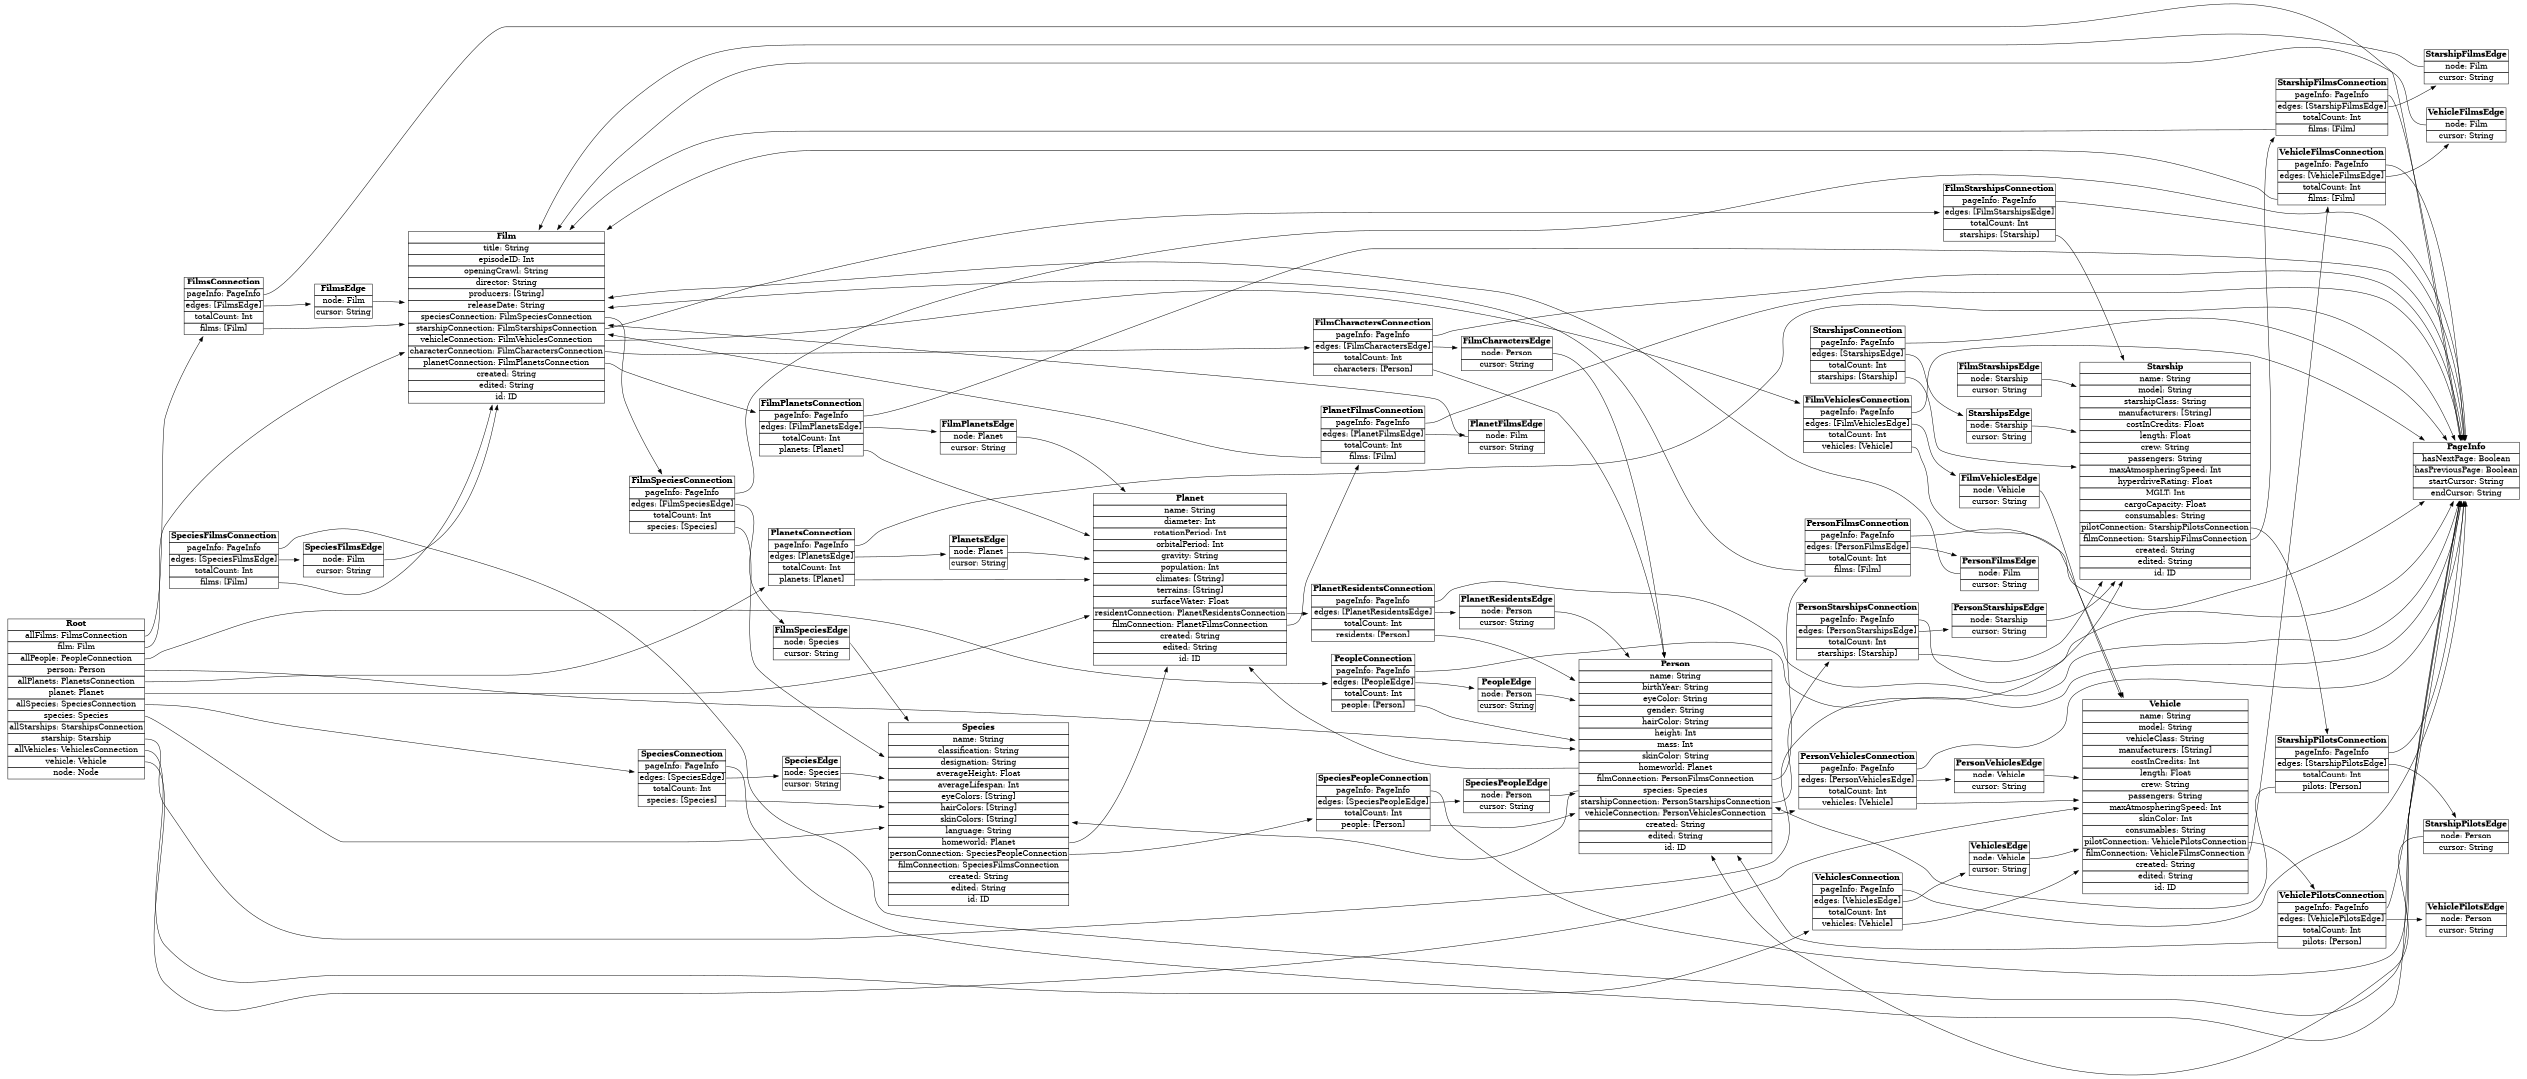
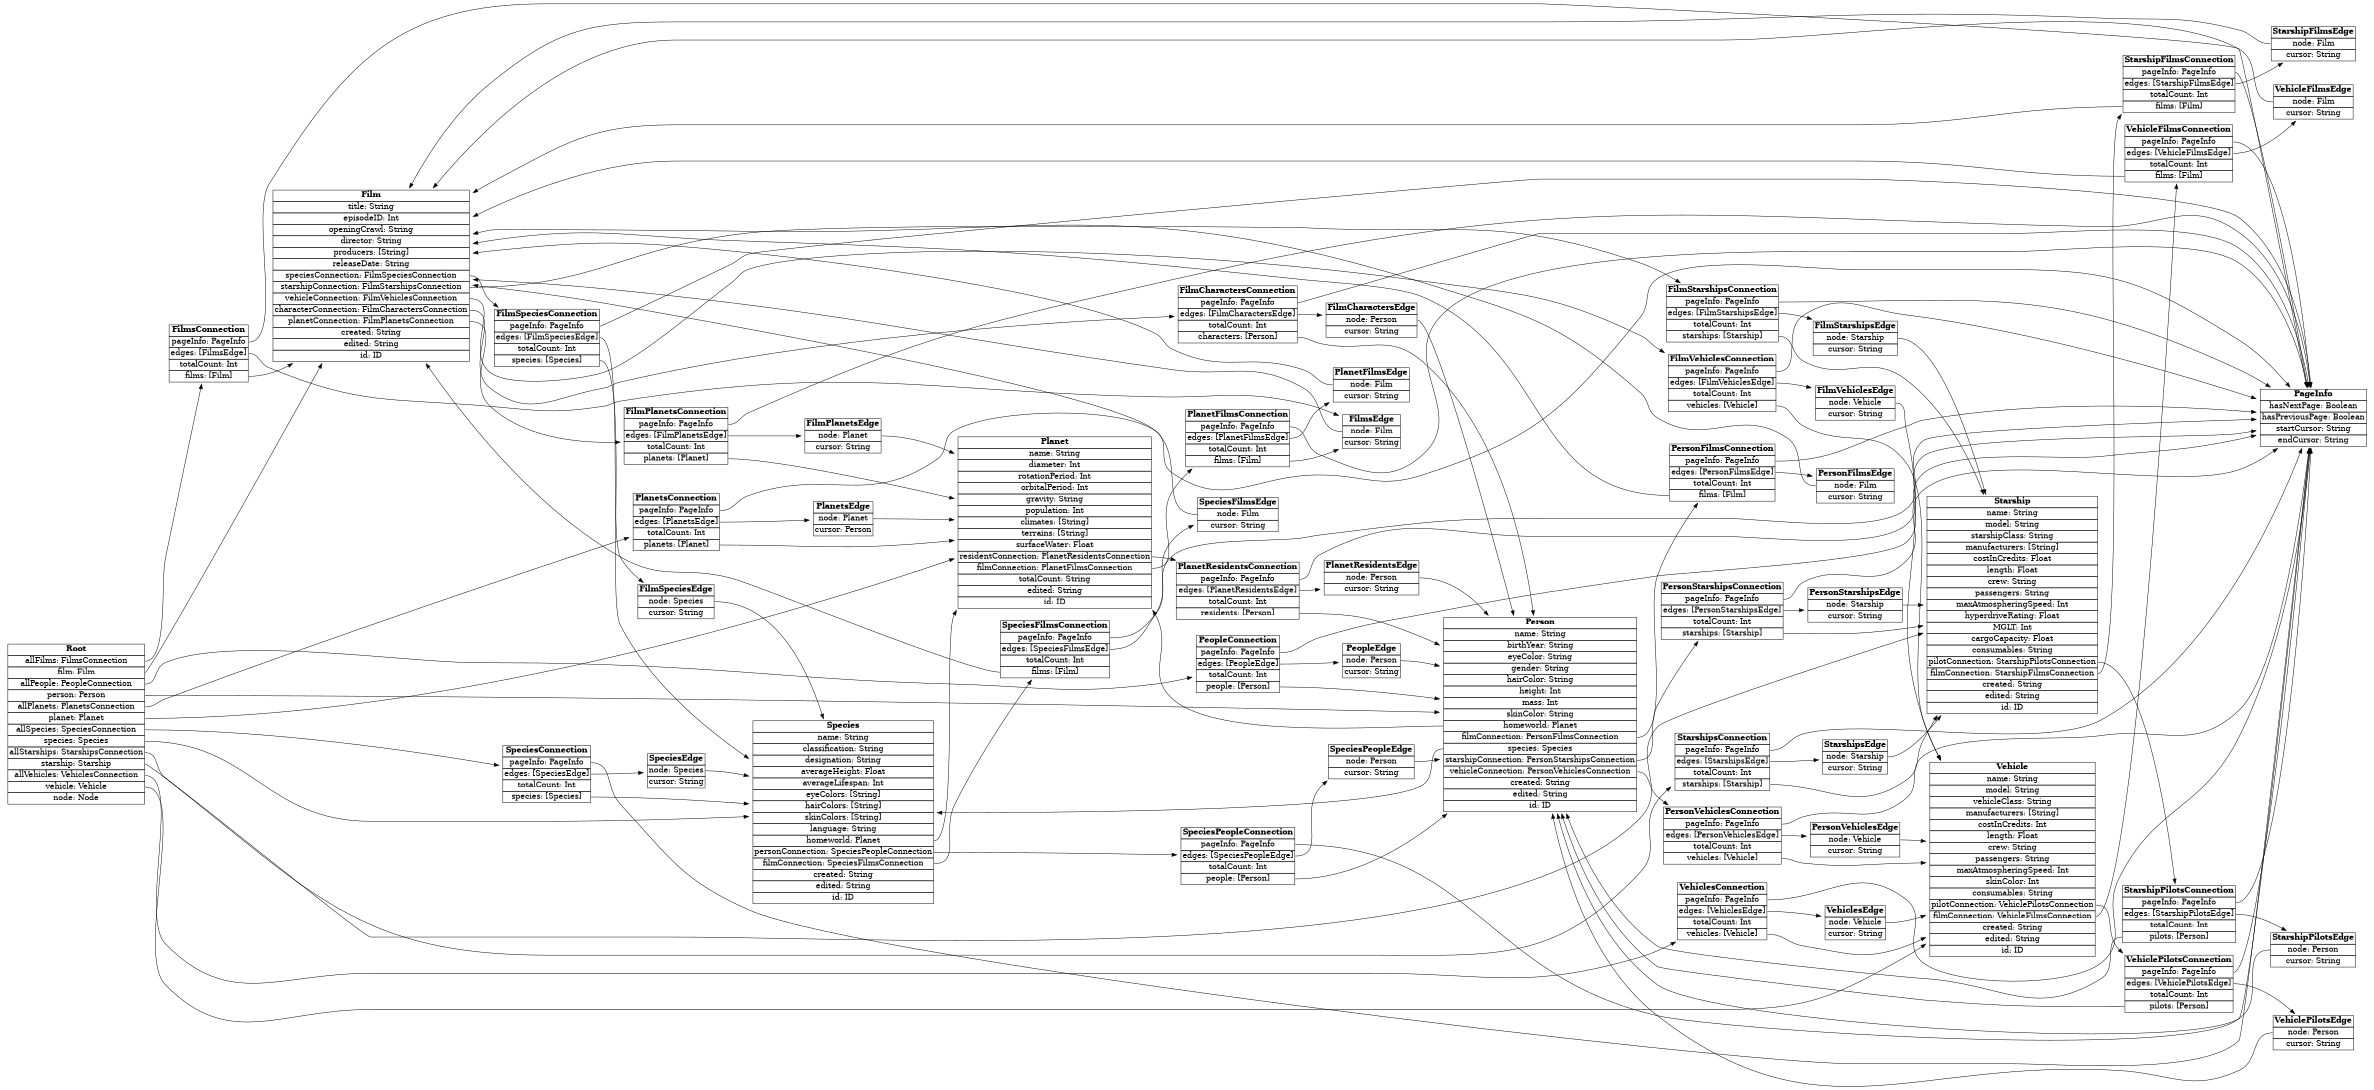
edge "FilmStarshipsConnection" -> "FilmStarshipsEdge": added
edge "PlanetFilmsConnection" -> "Film": now "PlanetFilmsConnection" -> "FilmsEdge"
node "PlanetsEdge": text "cursor: String" -> "cursor: Person"
node "Planet": text "created: String" -> "totalCount: String"
edge "Species" -> "SpeciesFilmsConnection": added
edge "Root" -> "StarshipsConnection": added
edge "VehiclePilotsEdge" -> "Person": added
